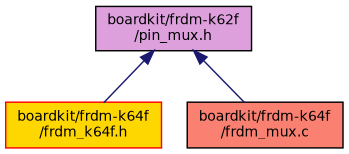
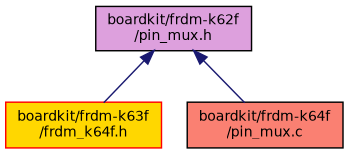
node "boardkit/frdm-k64f /frdm_k64f.h": label "boardkit/frdm-k64f /frdm_k64f.h" -> "boardkit/frdm-k63f /frdm_k64f.h"
node "boardkit/frdm-k64f /frdm_mux.c": label "boardkit/frdm-k64f /frdm_mux.c" -> "boardkit/frdm-k64f /pin_mux.c"
